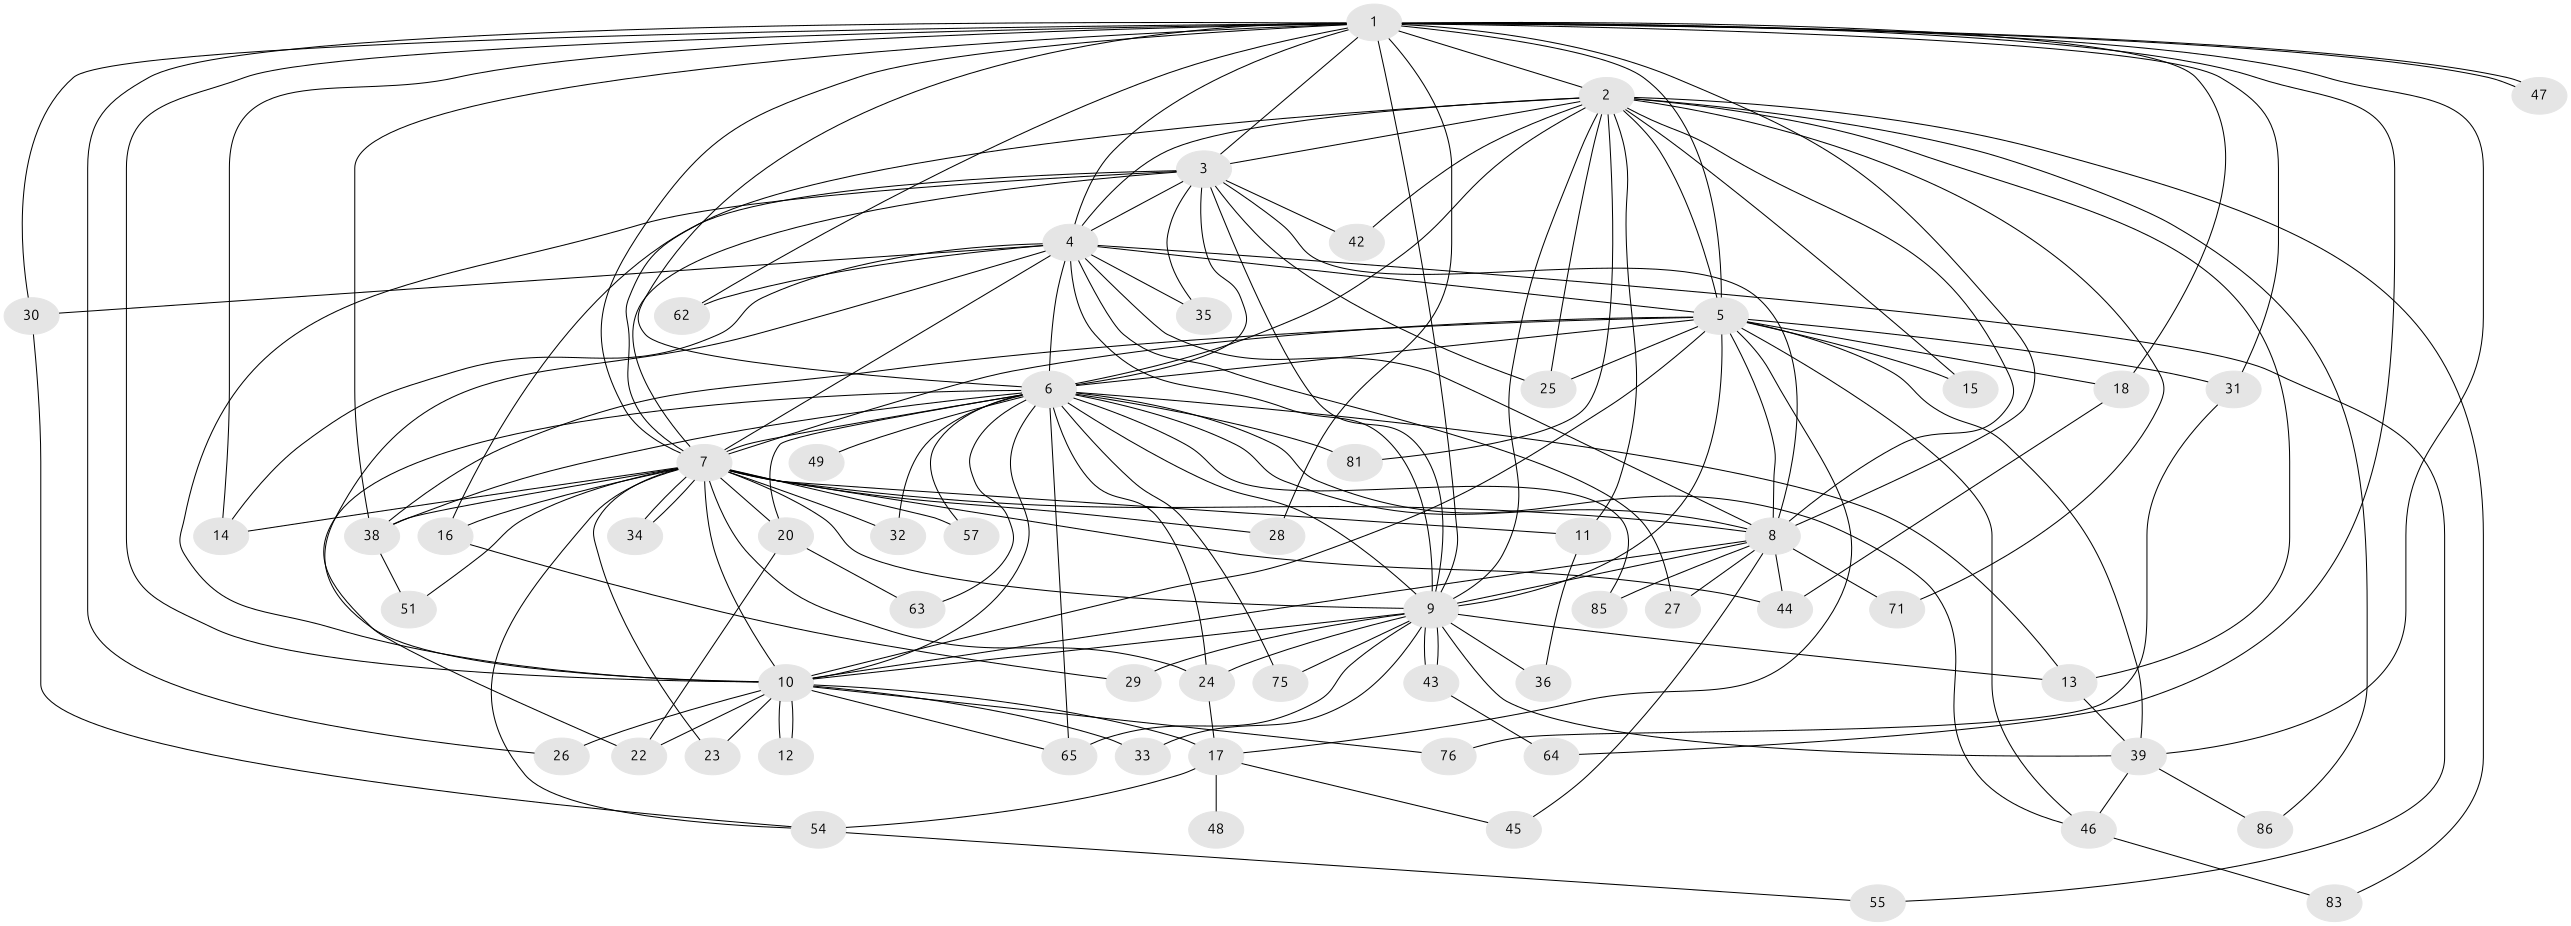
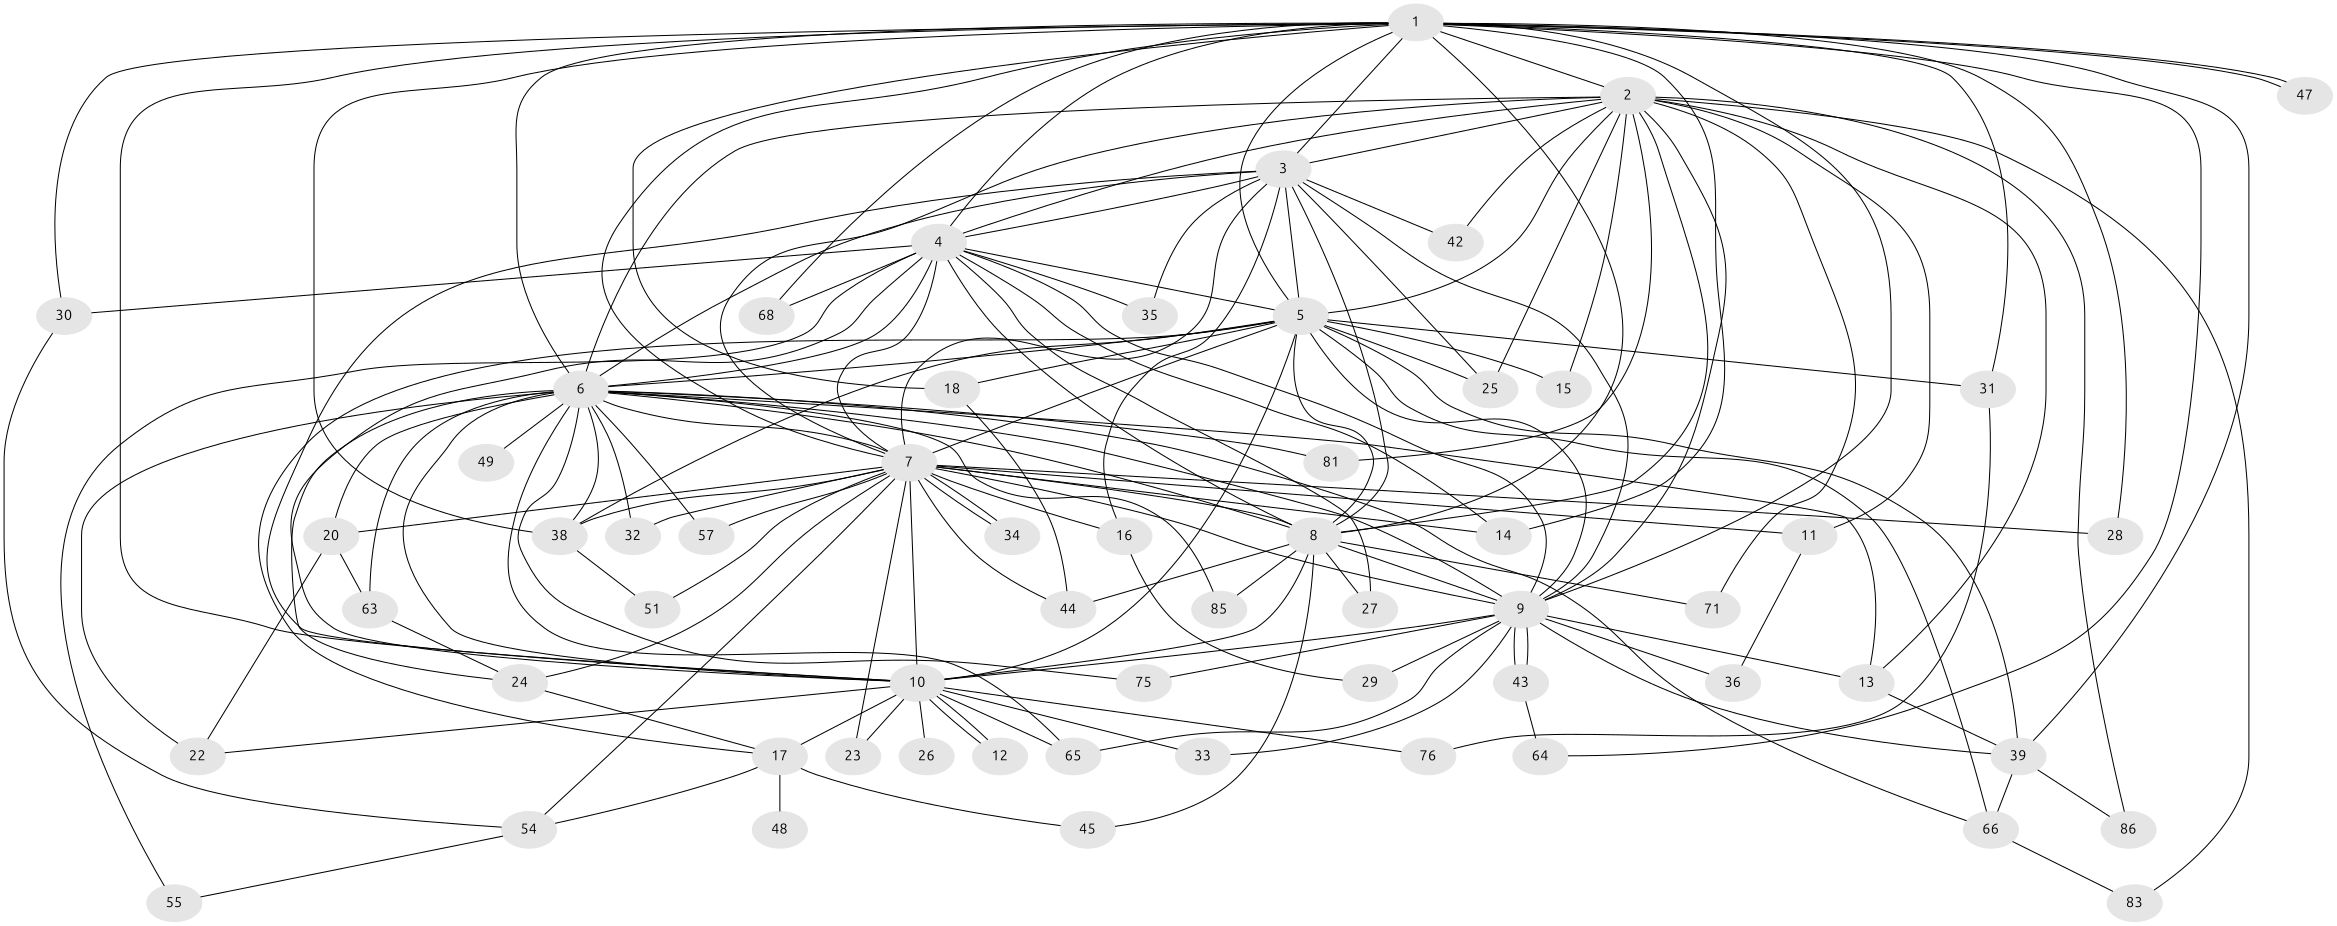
edge "1" -- "26": removed
edge "3" -- "5": added
node "62": label "62" -> "68"
edge "9" -- "24": now "63" -- "24"
node "46": label "46" -> "66"
